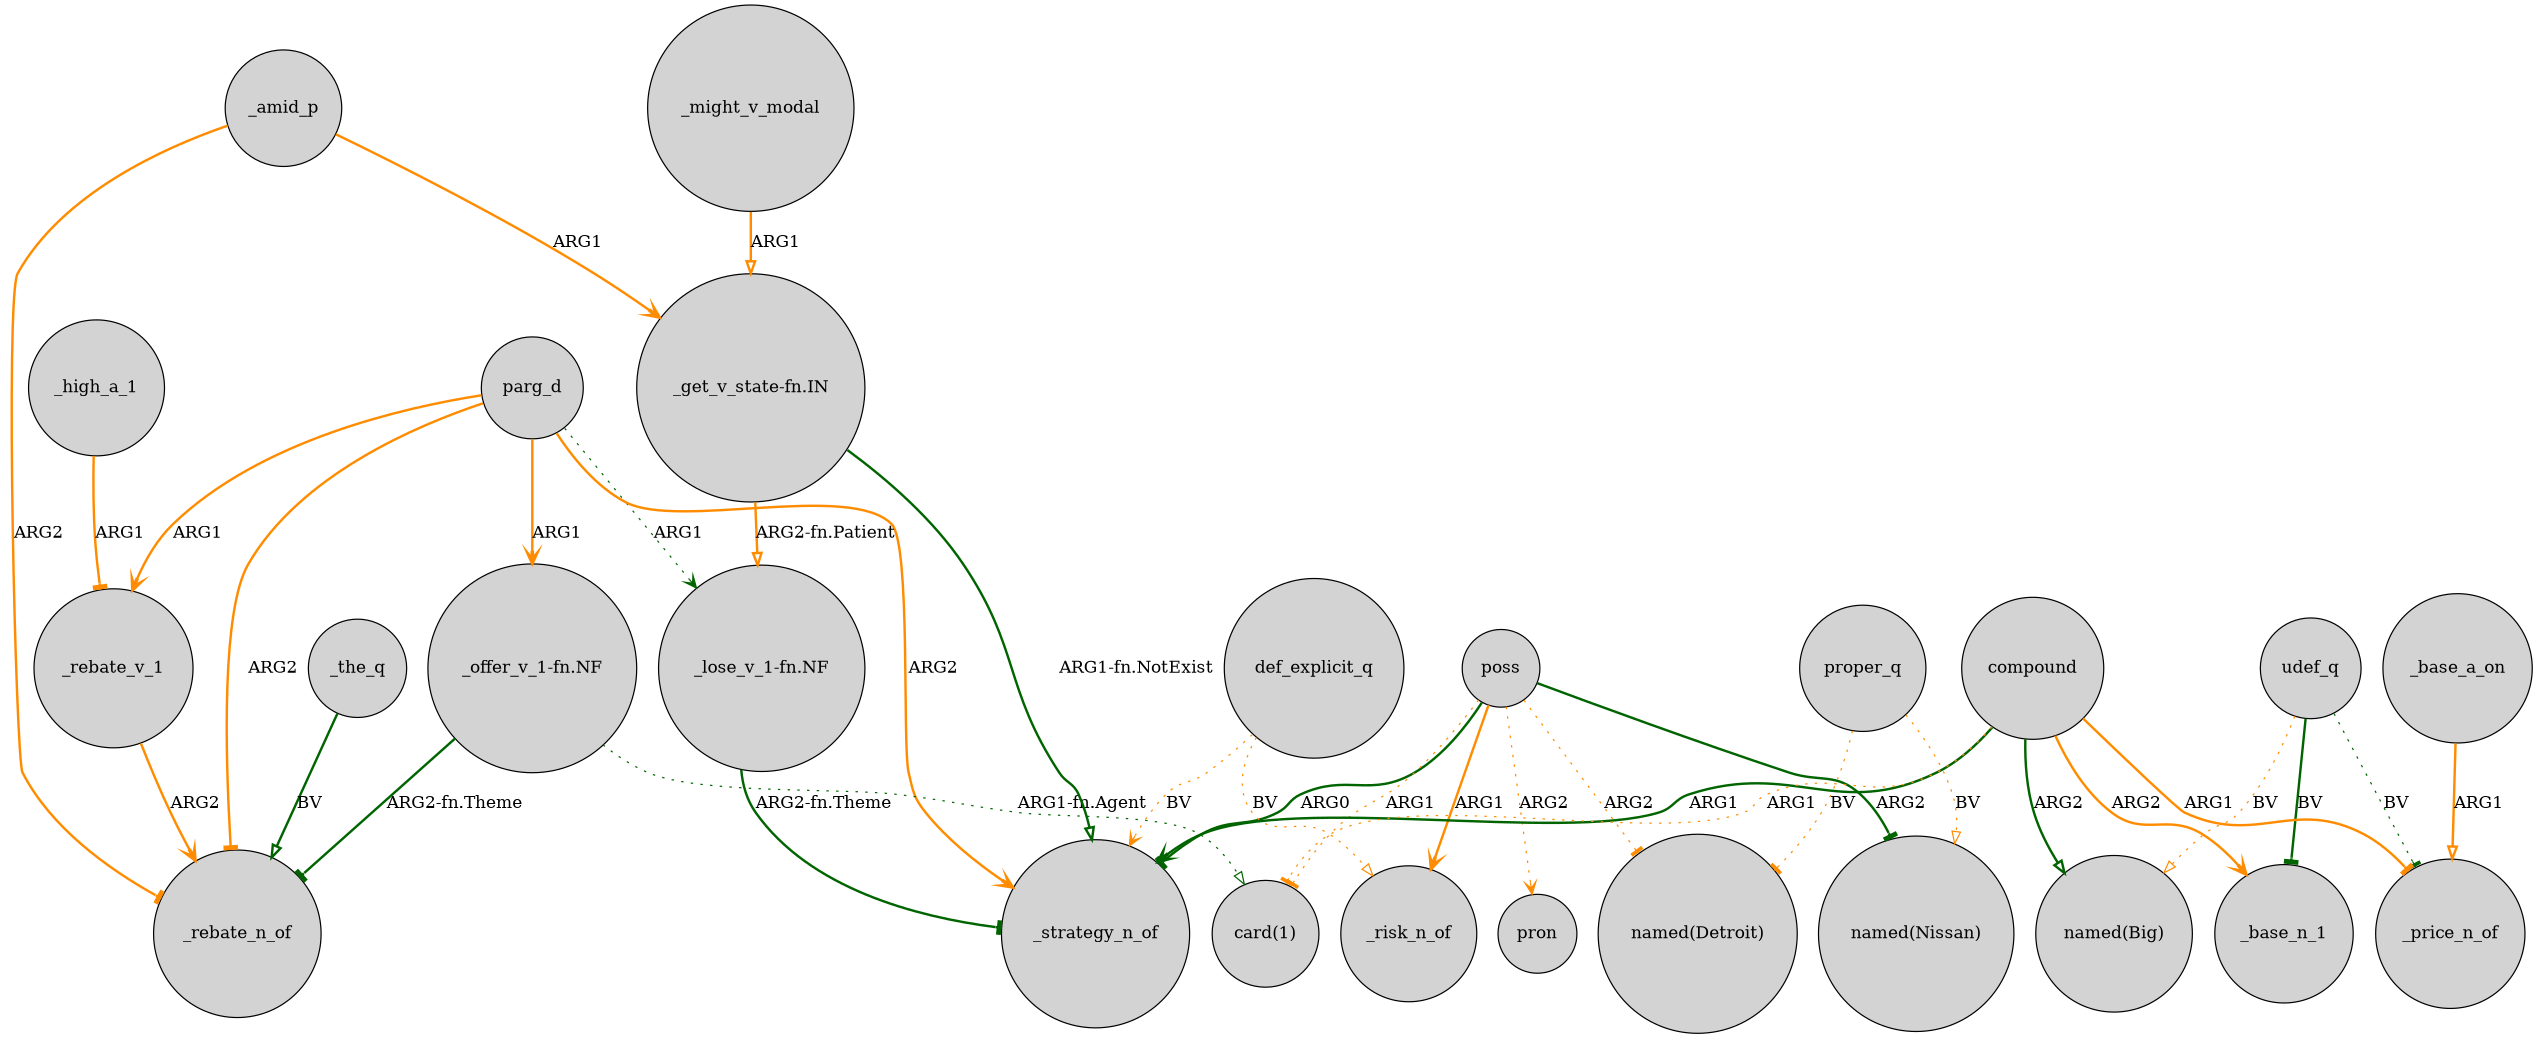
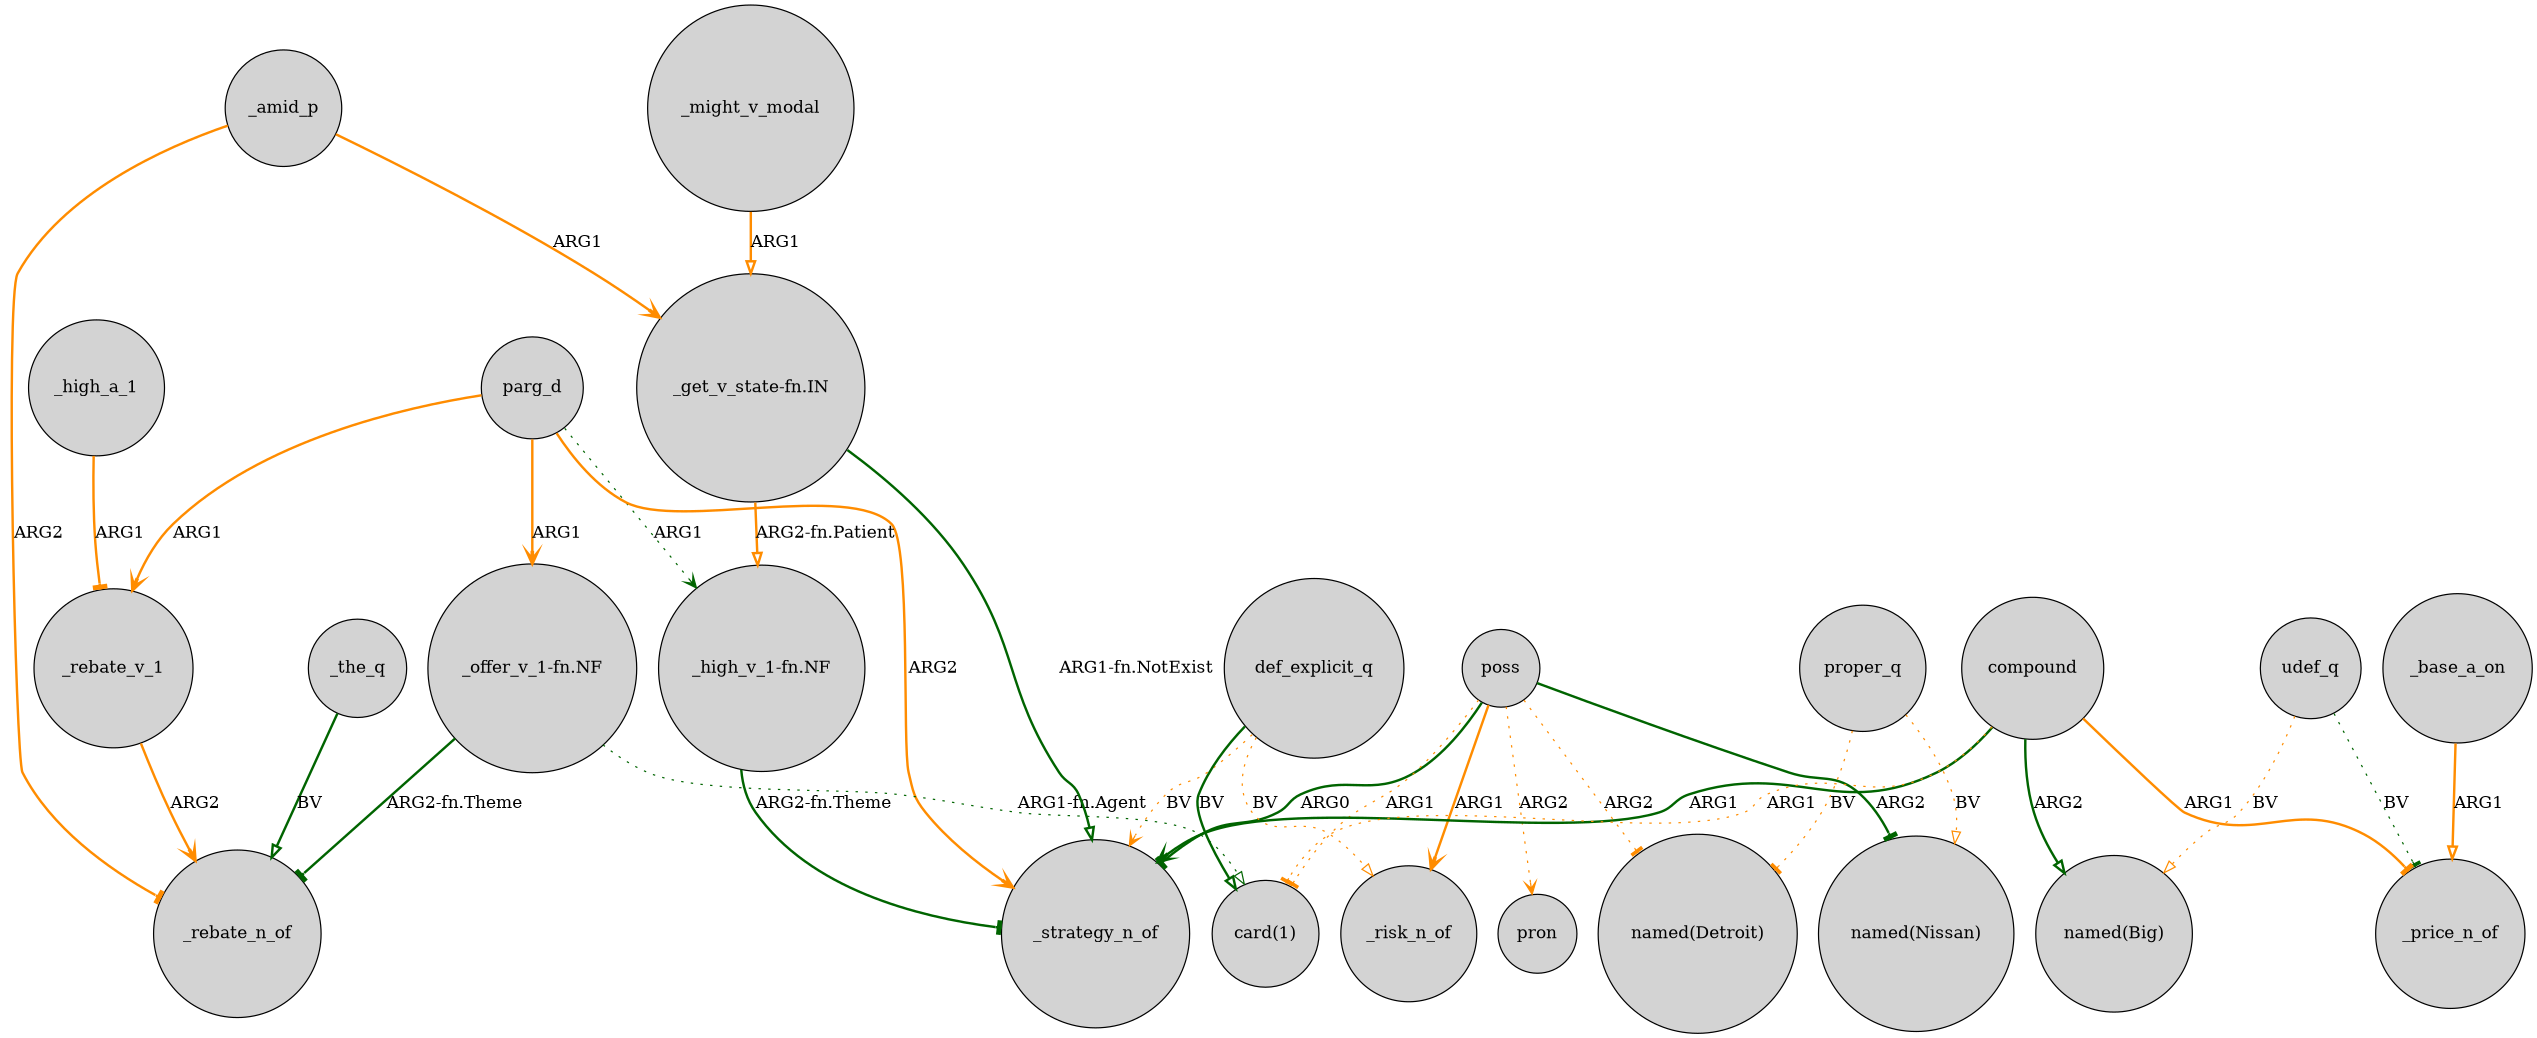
edge "parg_d" -> "_rebate_n_of": removed, label "ARG2"
node "_lose_v_1-fn.NF": label "_lose_v_1-fn.NF" -> "_high_v_1-fn.NF"
edge "def_explicit_q" -> "card(1)": added, label "BV"
node "_base_n_1": removed
